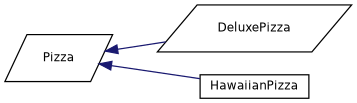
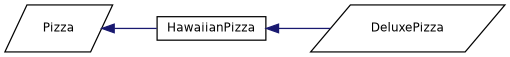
edge "DeluxePizza" -> "Pizza": now "DeluxePizza" -> "HawaiianPizza"
